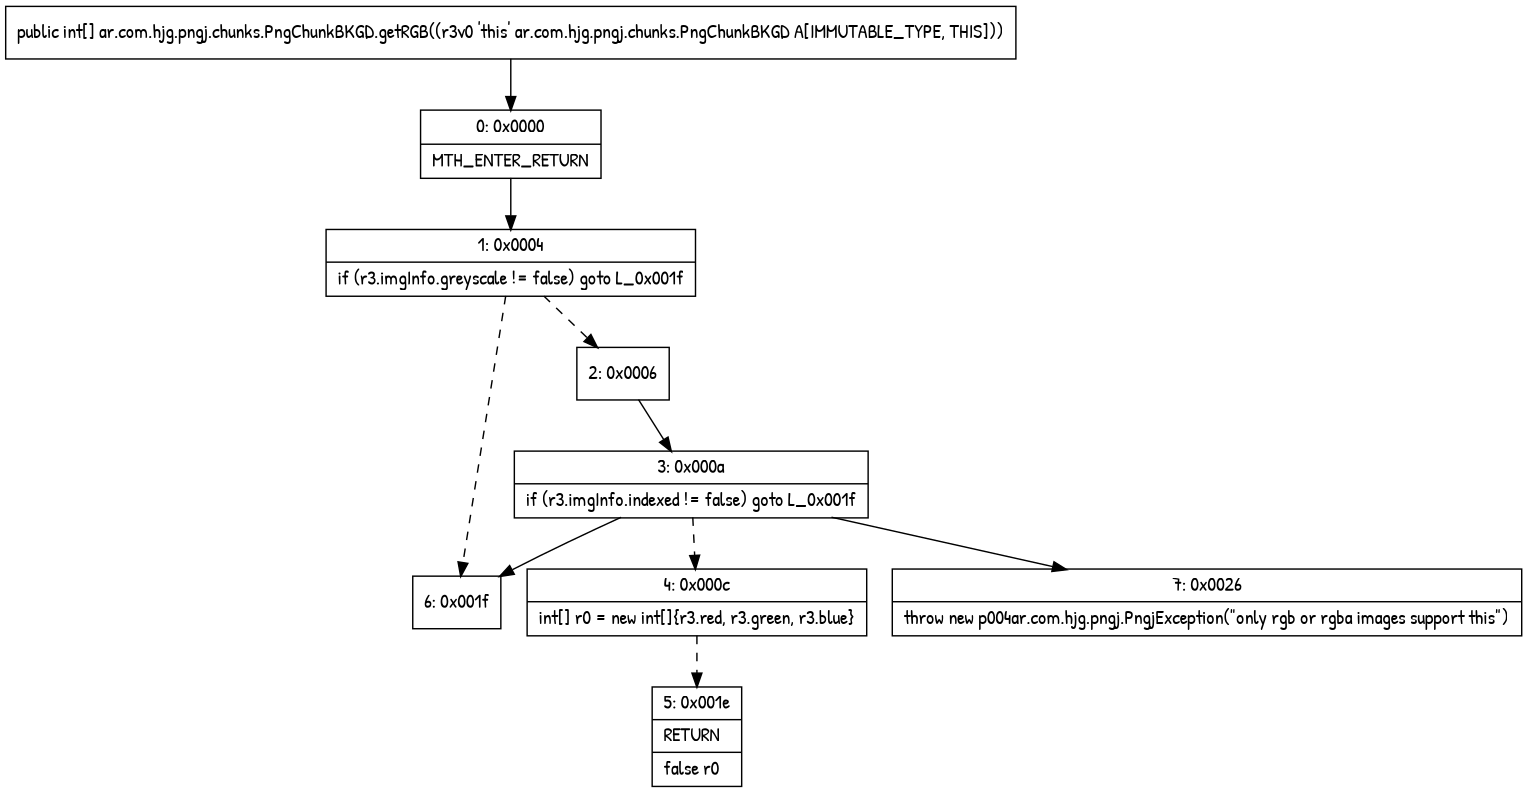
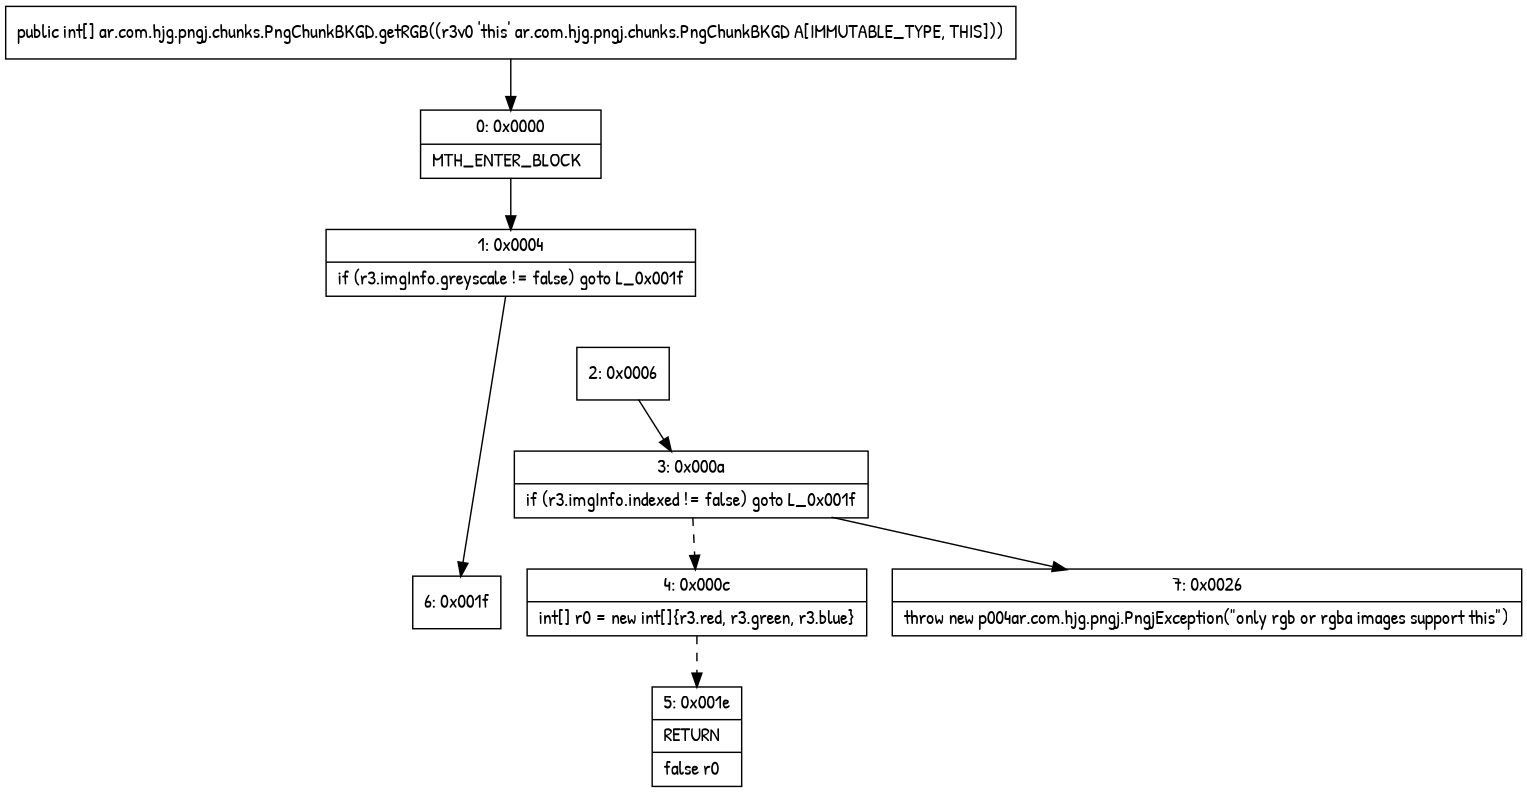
node "0: 0x0000": text "MTH_ENTER_RETURN" -> "MTH_ENTER_BLOCK"
edge "1: 0x0004" -> "2: 0x0006": removed
edge "1: 0x0004" -> "6: 0x001f": style dashed -> solid
edge "3: 0x000a" -> "6: 0x001f": removed
